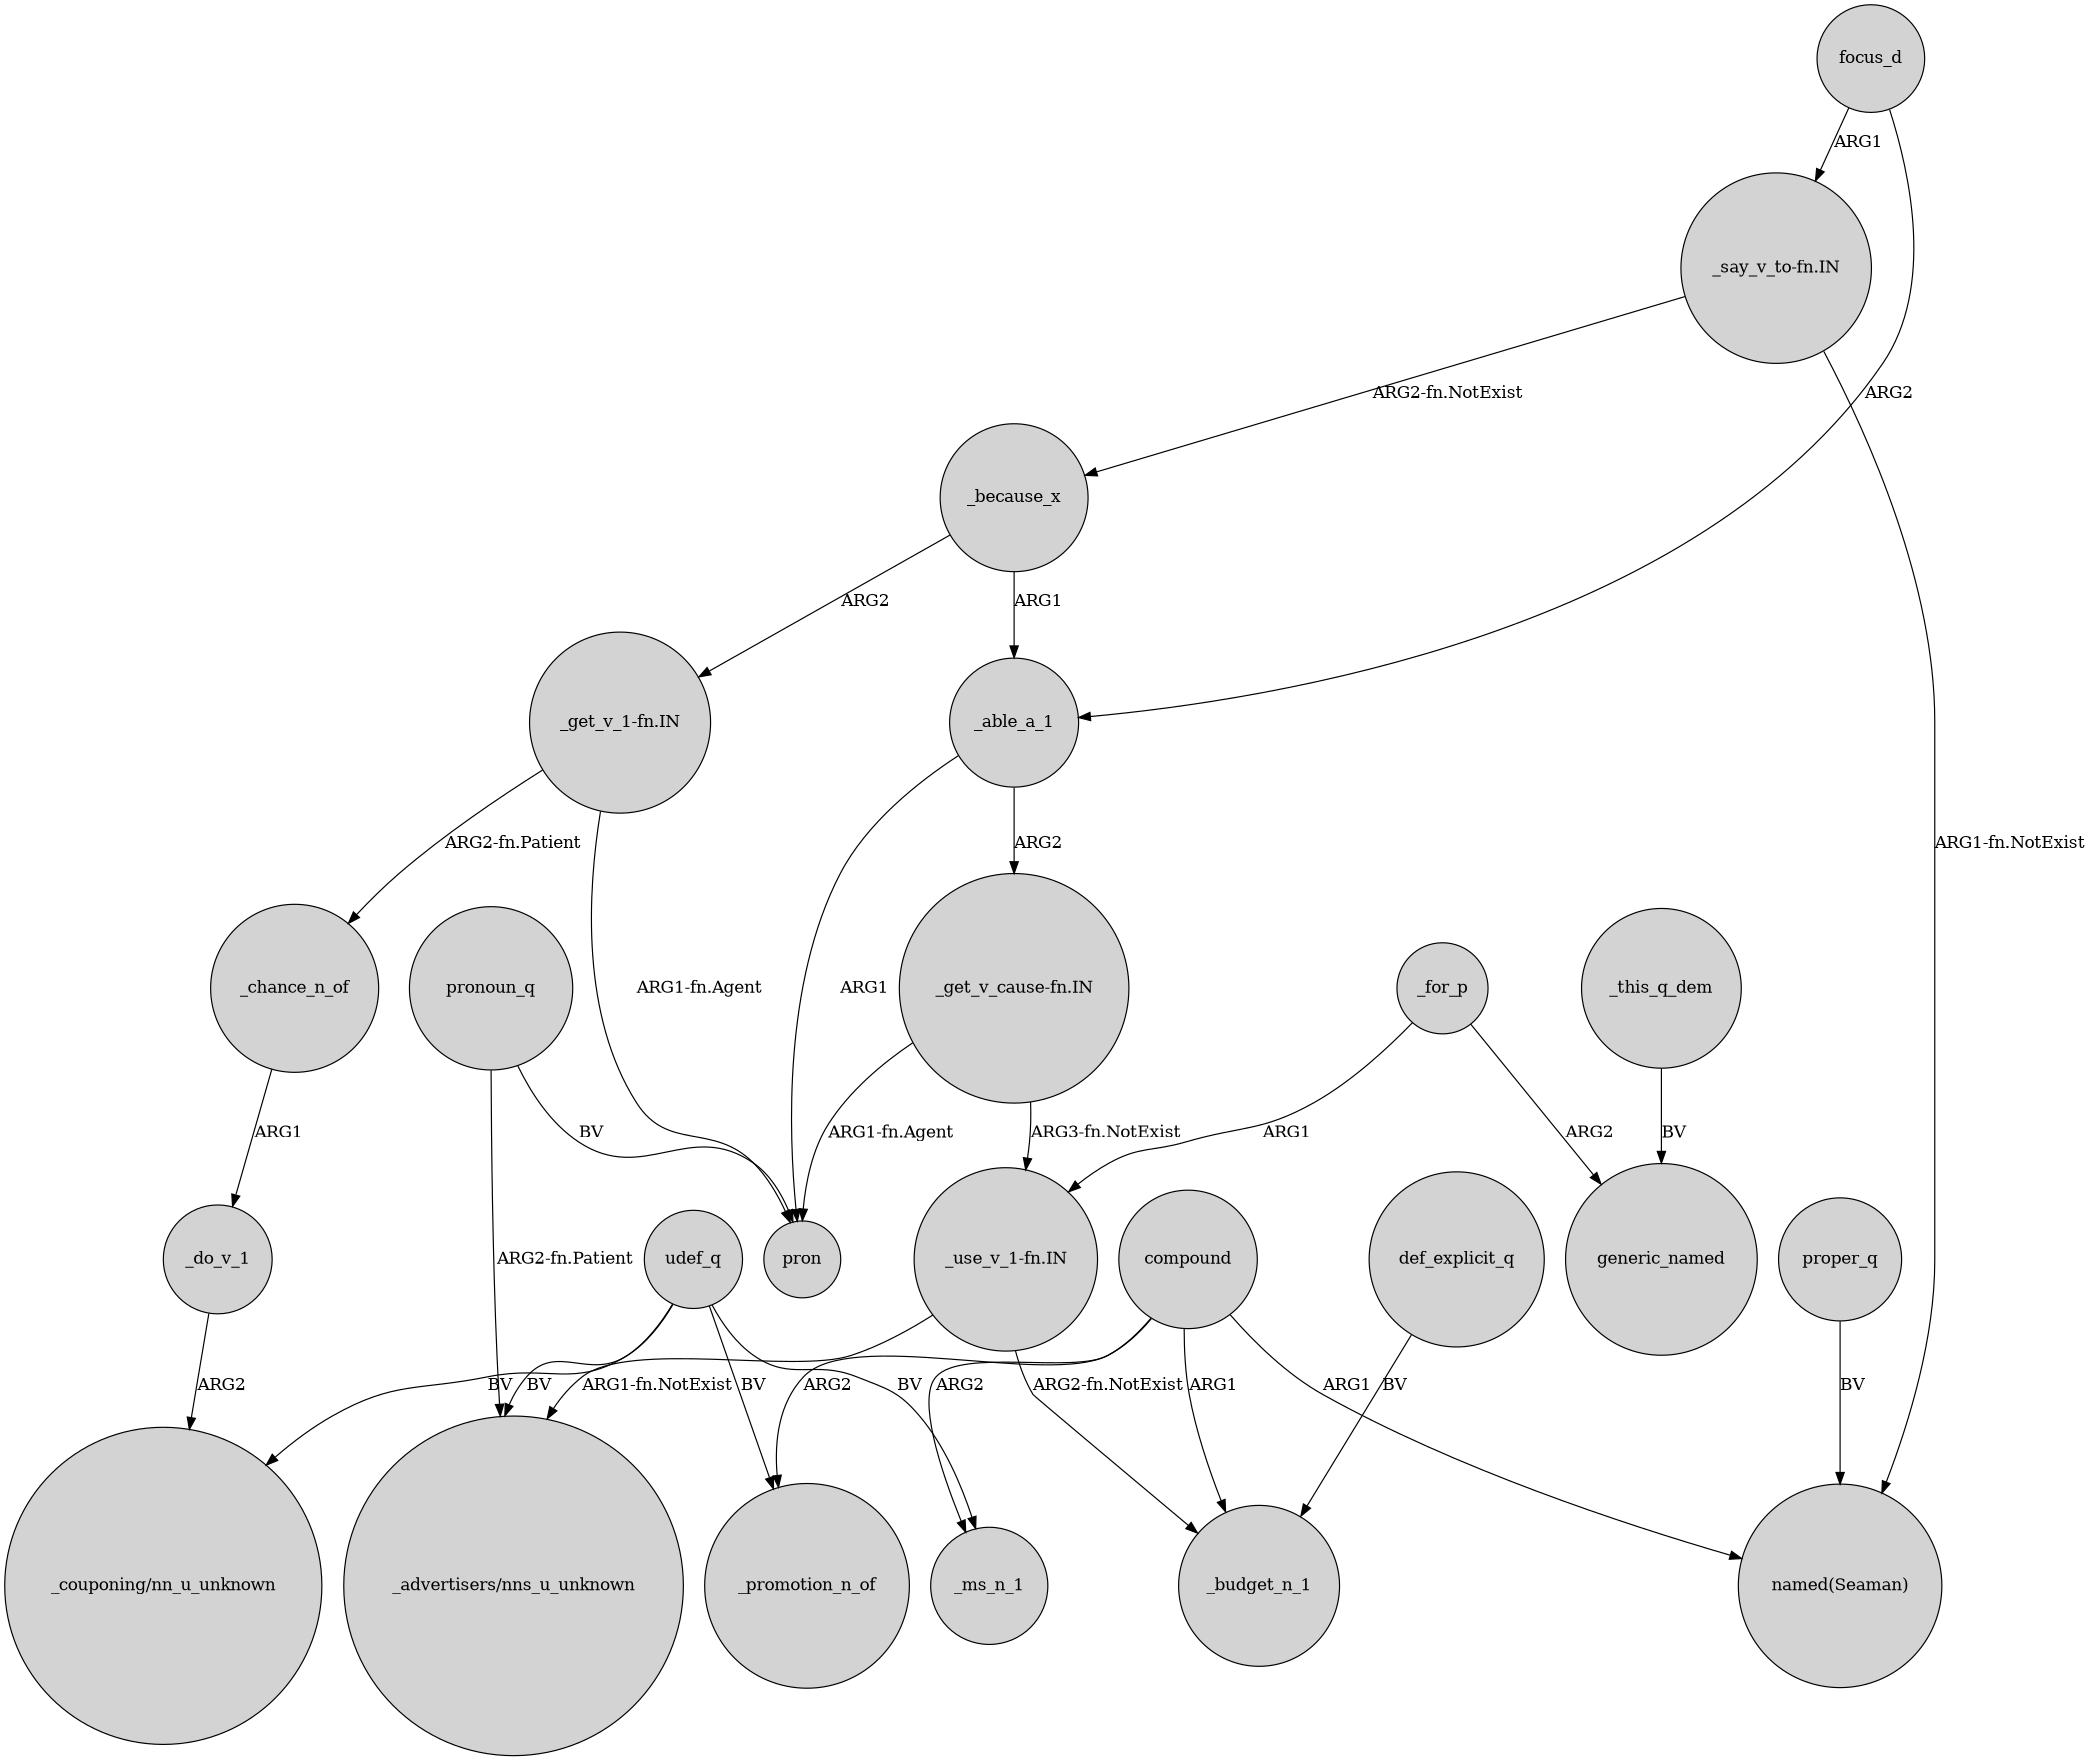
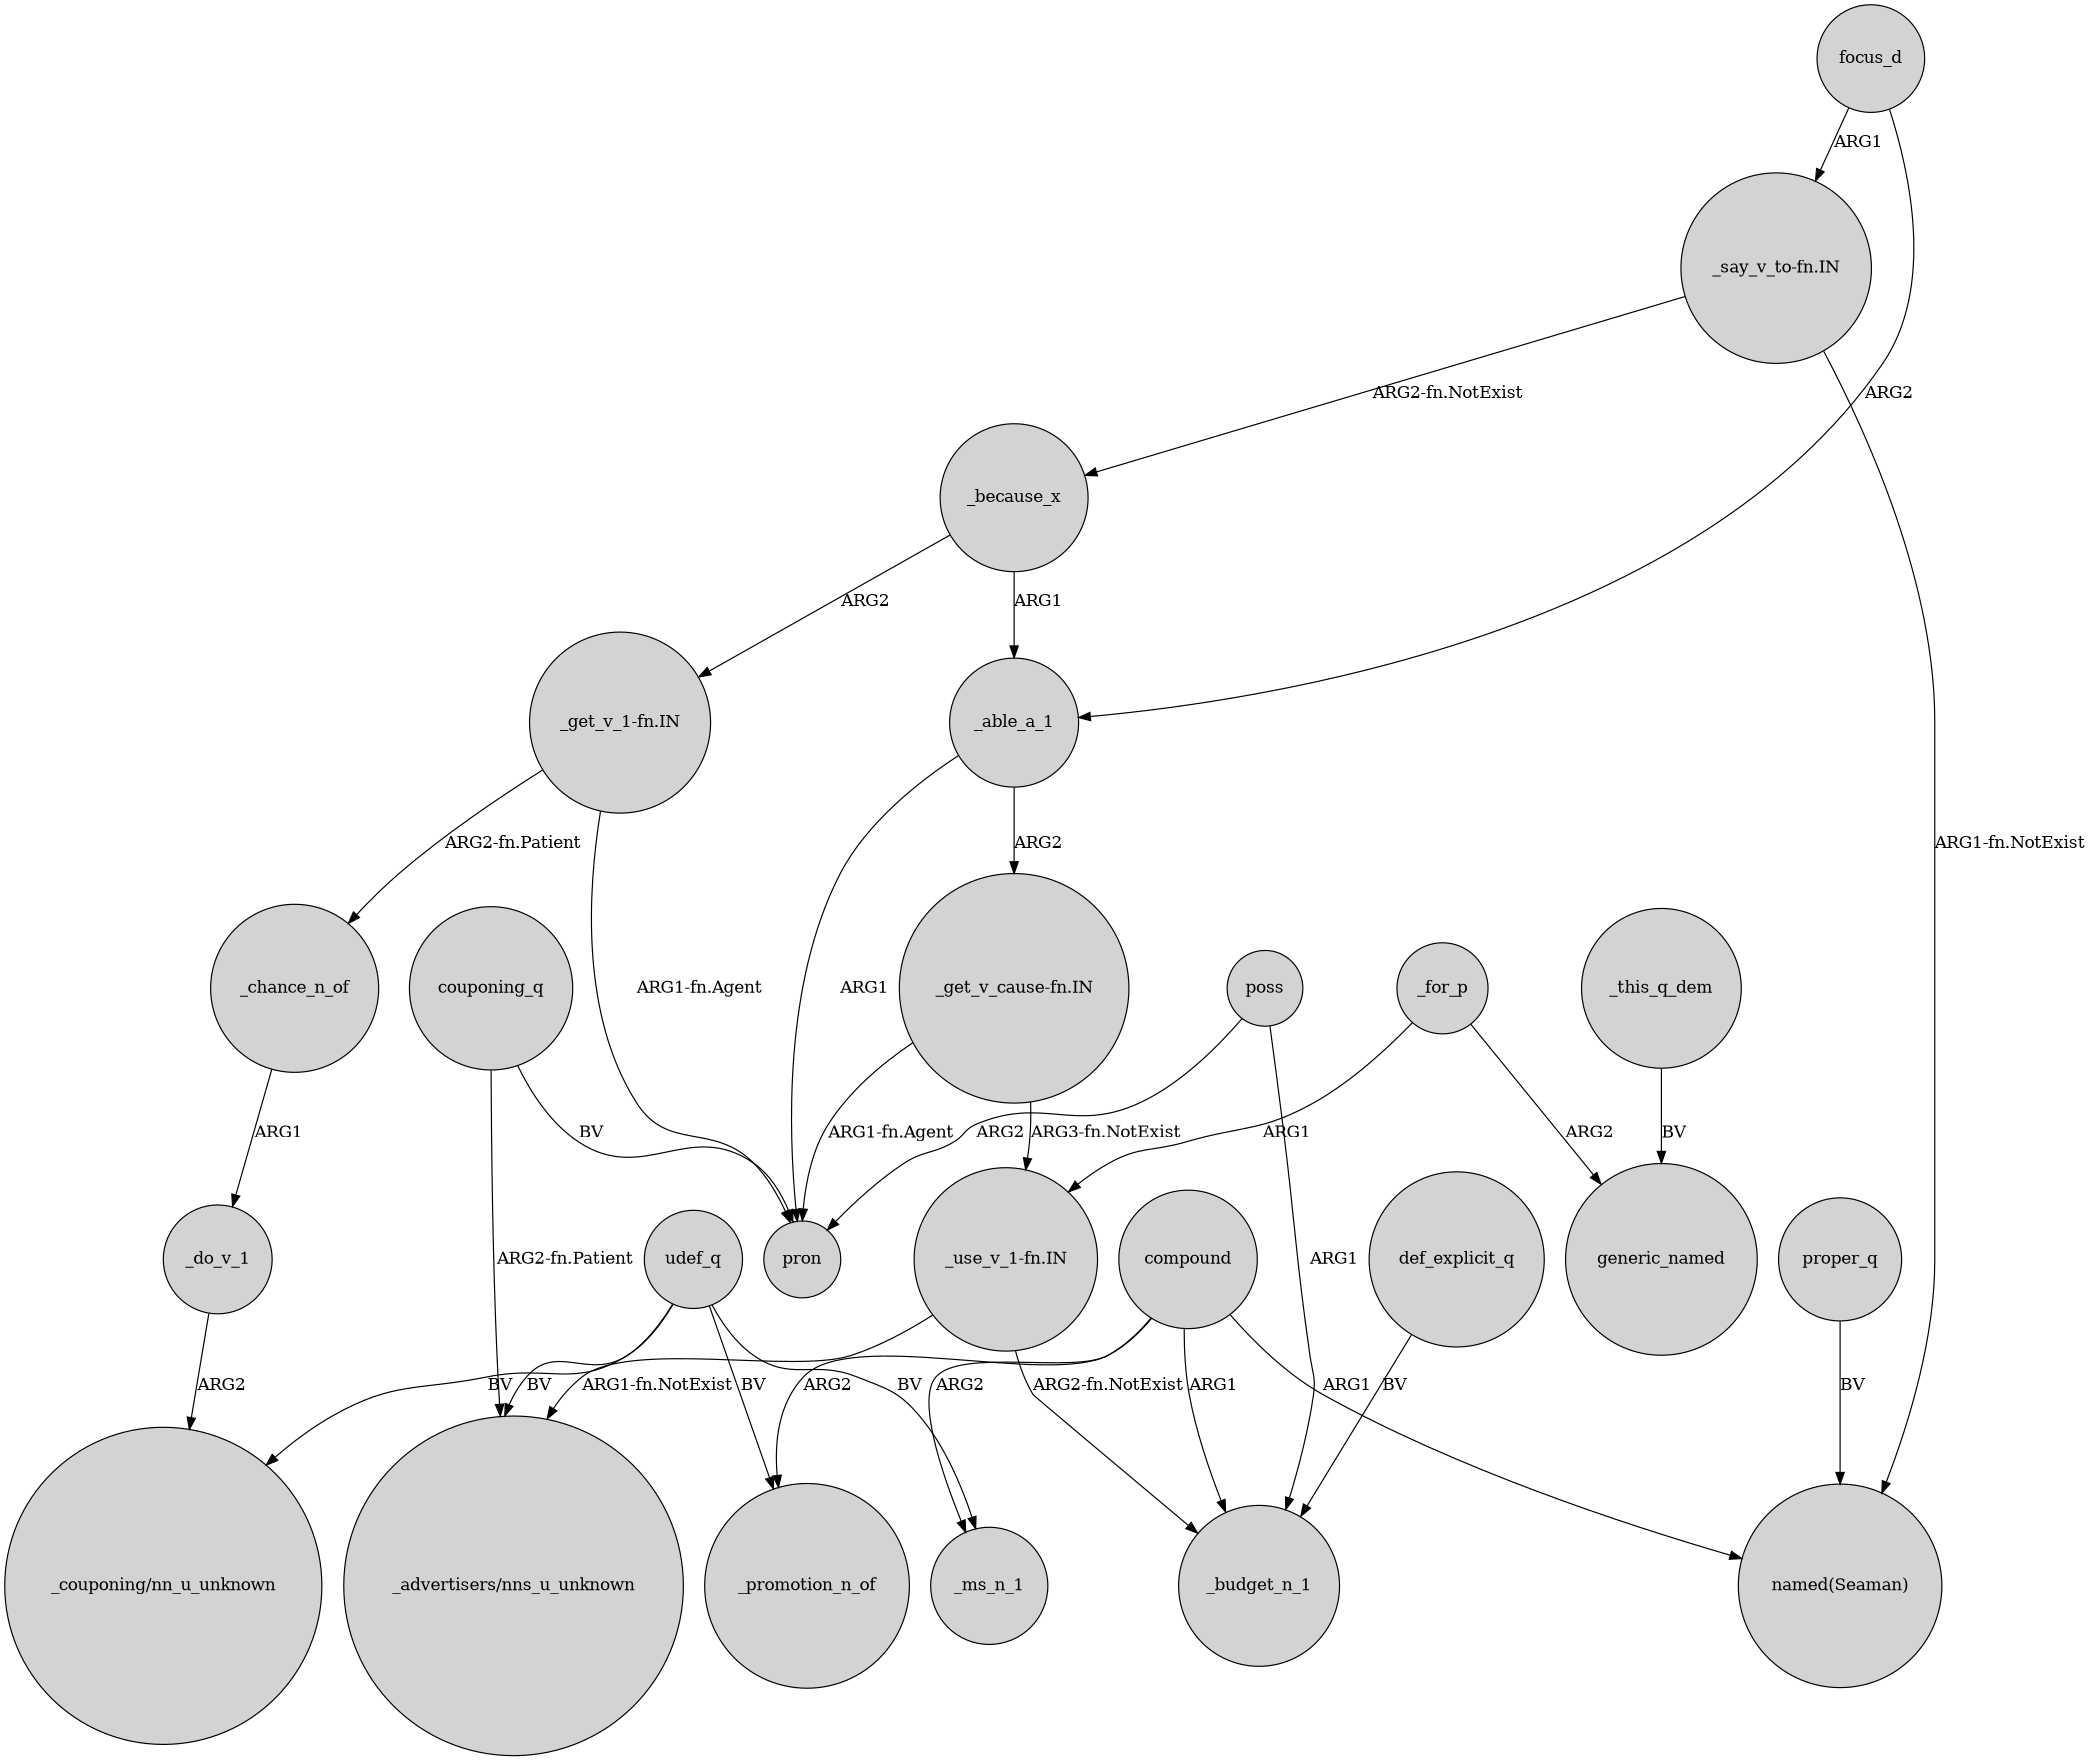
node "pronoun_q": label "pronoun_q" -> "couponing_q"
node "poss": added
